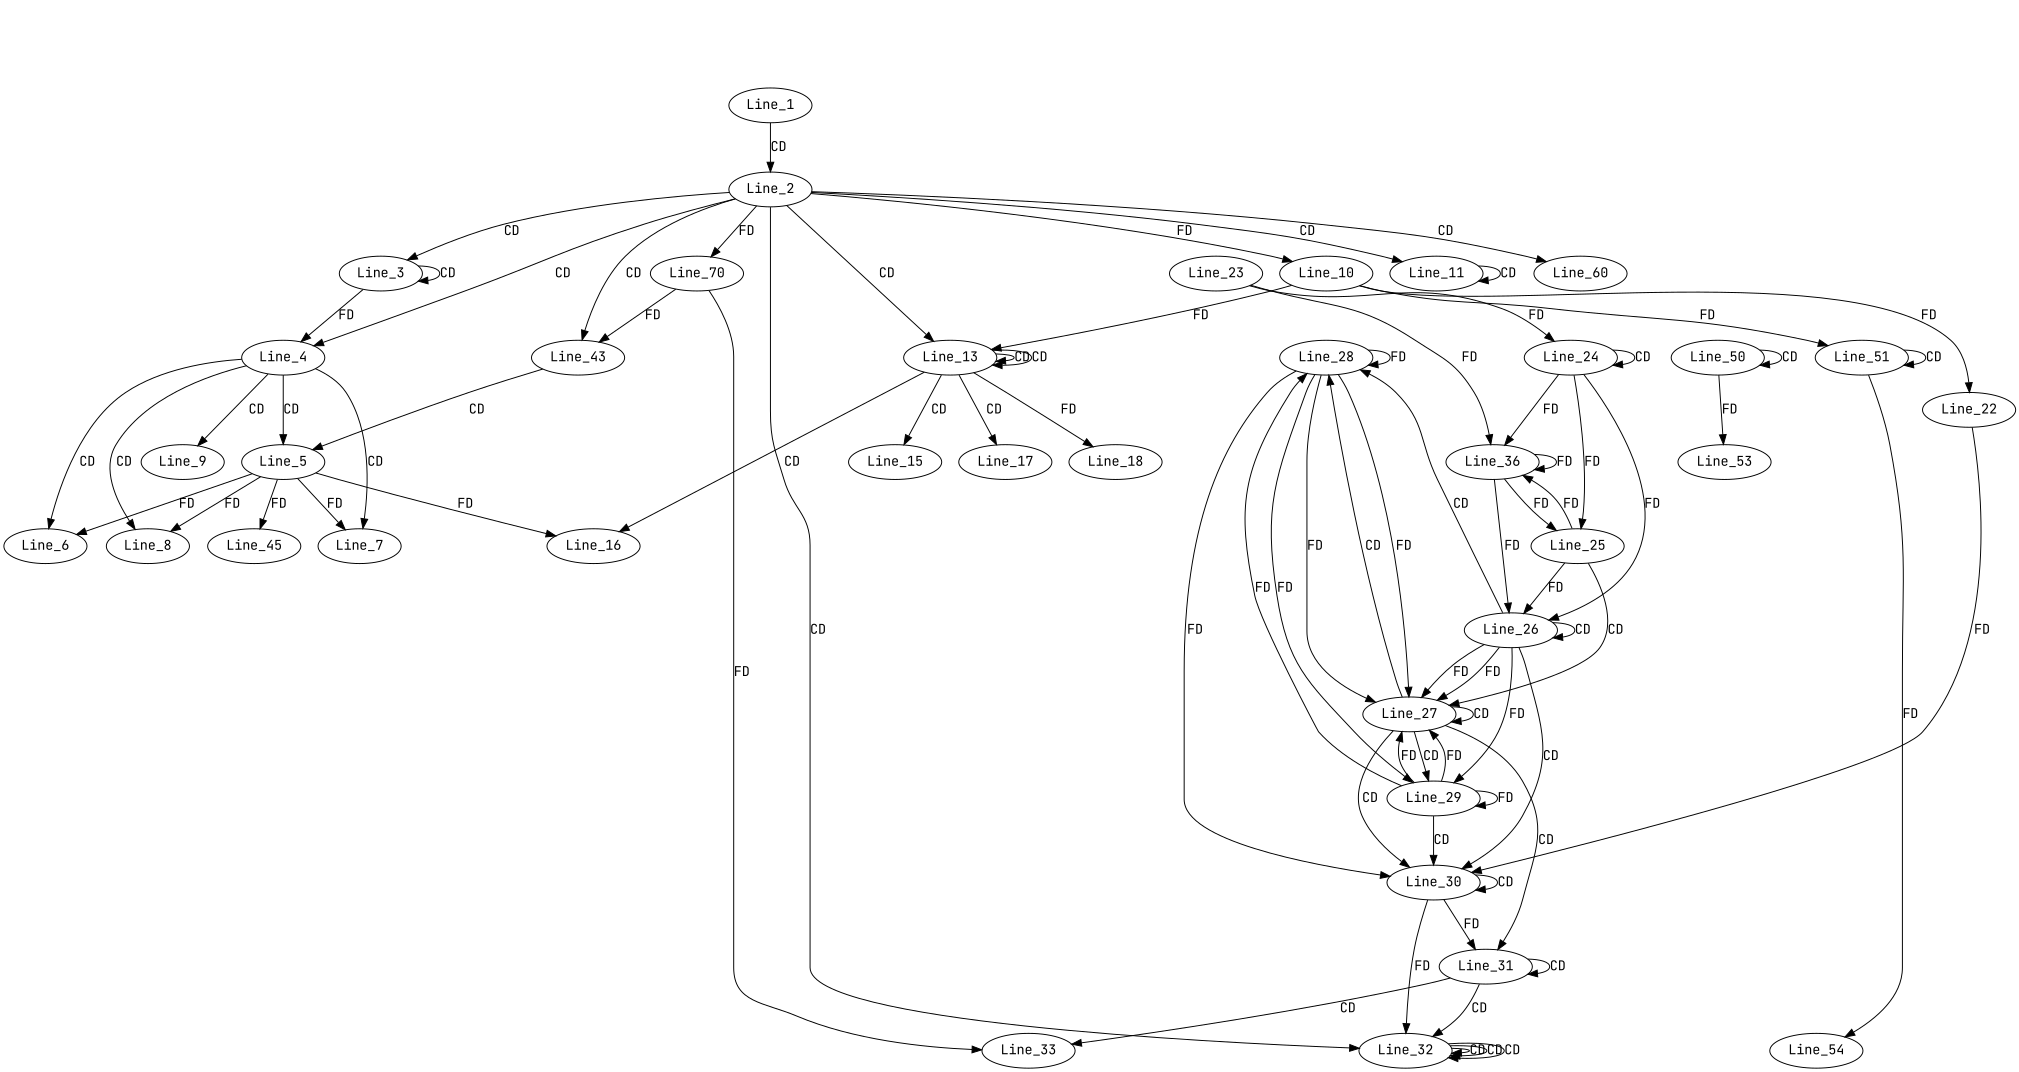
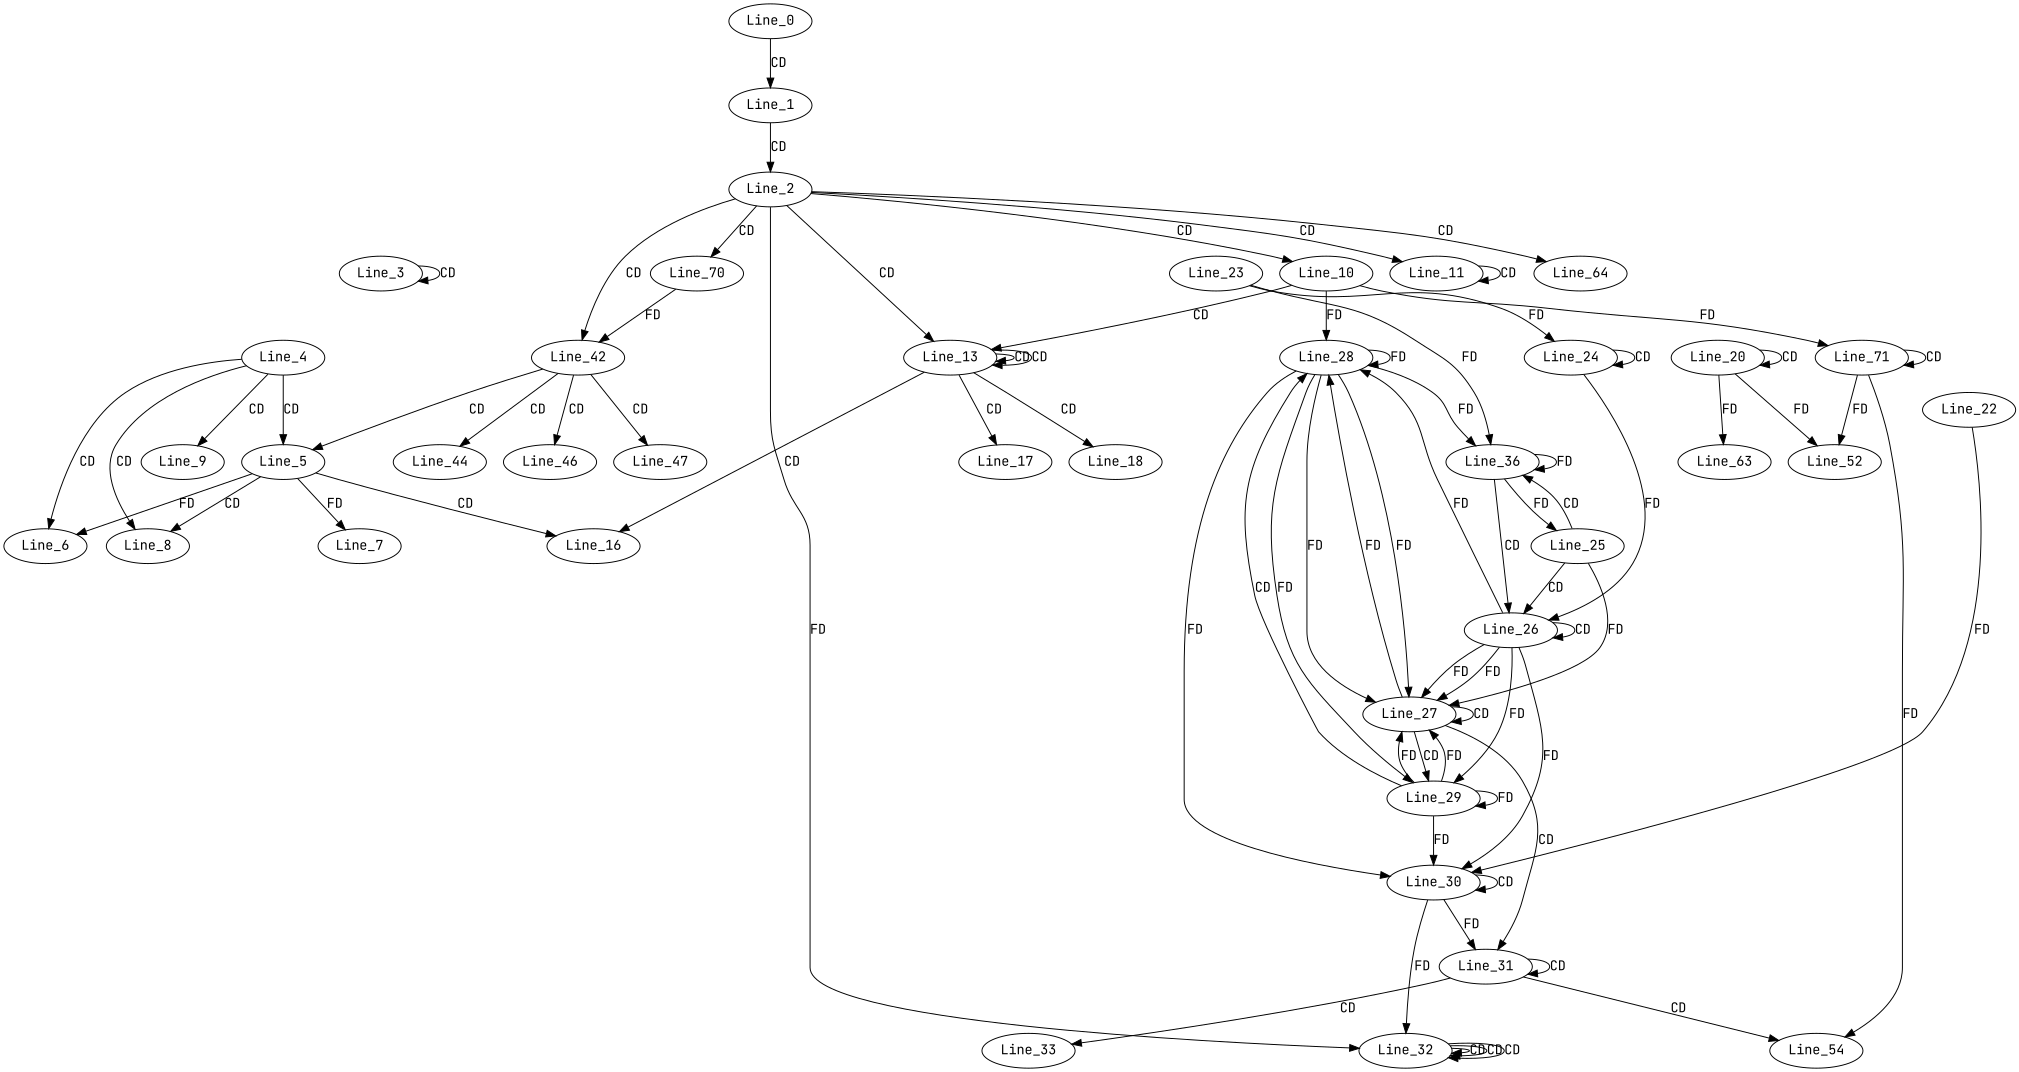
node "Line_0": added
edge "Line_2" -> "Line_3": removed, label "CD"
edge "Line_2" -> "Line_70": label "FD" -> "CD"
edge "Line_2" -> "Line_10": label "FD" -> "CD"
edge "Line_2" -> "Line_4": removed, label "CD"
node "Line_60": label "Line_60" -> "Line_64"
edge "Line_10" -> "Line_22": now "Line_10" -> "Line_28"
edge "Line_3" -> "Line_4": removed, label "FD"
edge "Line_10" -> "Line_13": label "FD" -> "CD"
node "Line_43": label "Line_43" -> "Line_42"
node "Line_50": label "Line_50" -> "Line_20"
node "Line_51": label "Line_51" -> "Line_71"
edge "Line_24" -> "Line_36": now "Line_28" -> "Line_36"
edge "Line_13" -> "Line_18": label "FD" -> "CD"
edge "Line_4" -> "Line_7": removed, label "CD"
edge "Line_24" -> "Line_25": removed, label "FD"
node "Line_44": added
node "Line_46": added
node "Line_47": added
node "Line_15": removed
node "Line_53": label "Line_53" -> "Line_63"
node "Line_52": added
edge "Line_5" -> "Line_8": label "FD" -> "CD"
edge "Line_5" -> "Line_16": label "FD" -> "CD"
edge "Line_26" -> "Line_28": label "CD" -> "FD"
edge "Line_25" -> "Line_36": label "FD" -> "CD"
node "Line_45": removed
edge "Line_27" -> "Line_28": label "CD" -> "FD"
edge "Line_36" -> "Line_26": label "FD" -> "CD"
edge "Line_29" -> "Line_28": label "FD" -> "CD"
edge "Line_25" -> "Line_26": label "FD" -> "CD"
edge "Line_2" -> "Line_32": label "CD" -> "FD"
edge "Line_25" -> "Line_27": label "CD" -> "FD"
edge "Line_26" -> "Line_30": label "CD" -> "FD"
edge "Line_70" -> "Line_33": removed, label "FD"
edge "Line_27" -> "Line_30": removed, label "CD"
edge "Line_29" -> "Line_30": label "CD" -> "FD"
edge "Line_31" -> "Line_32": now "Line_31" -> "Line_54"
